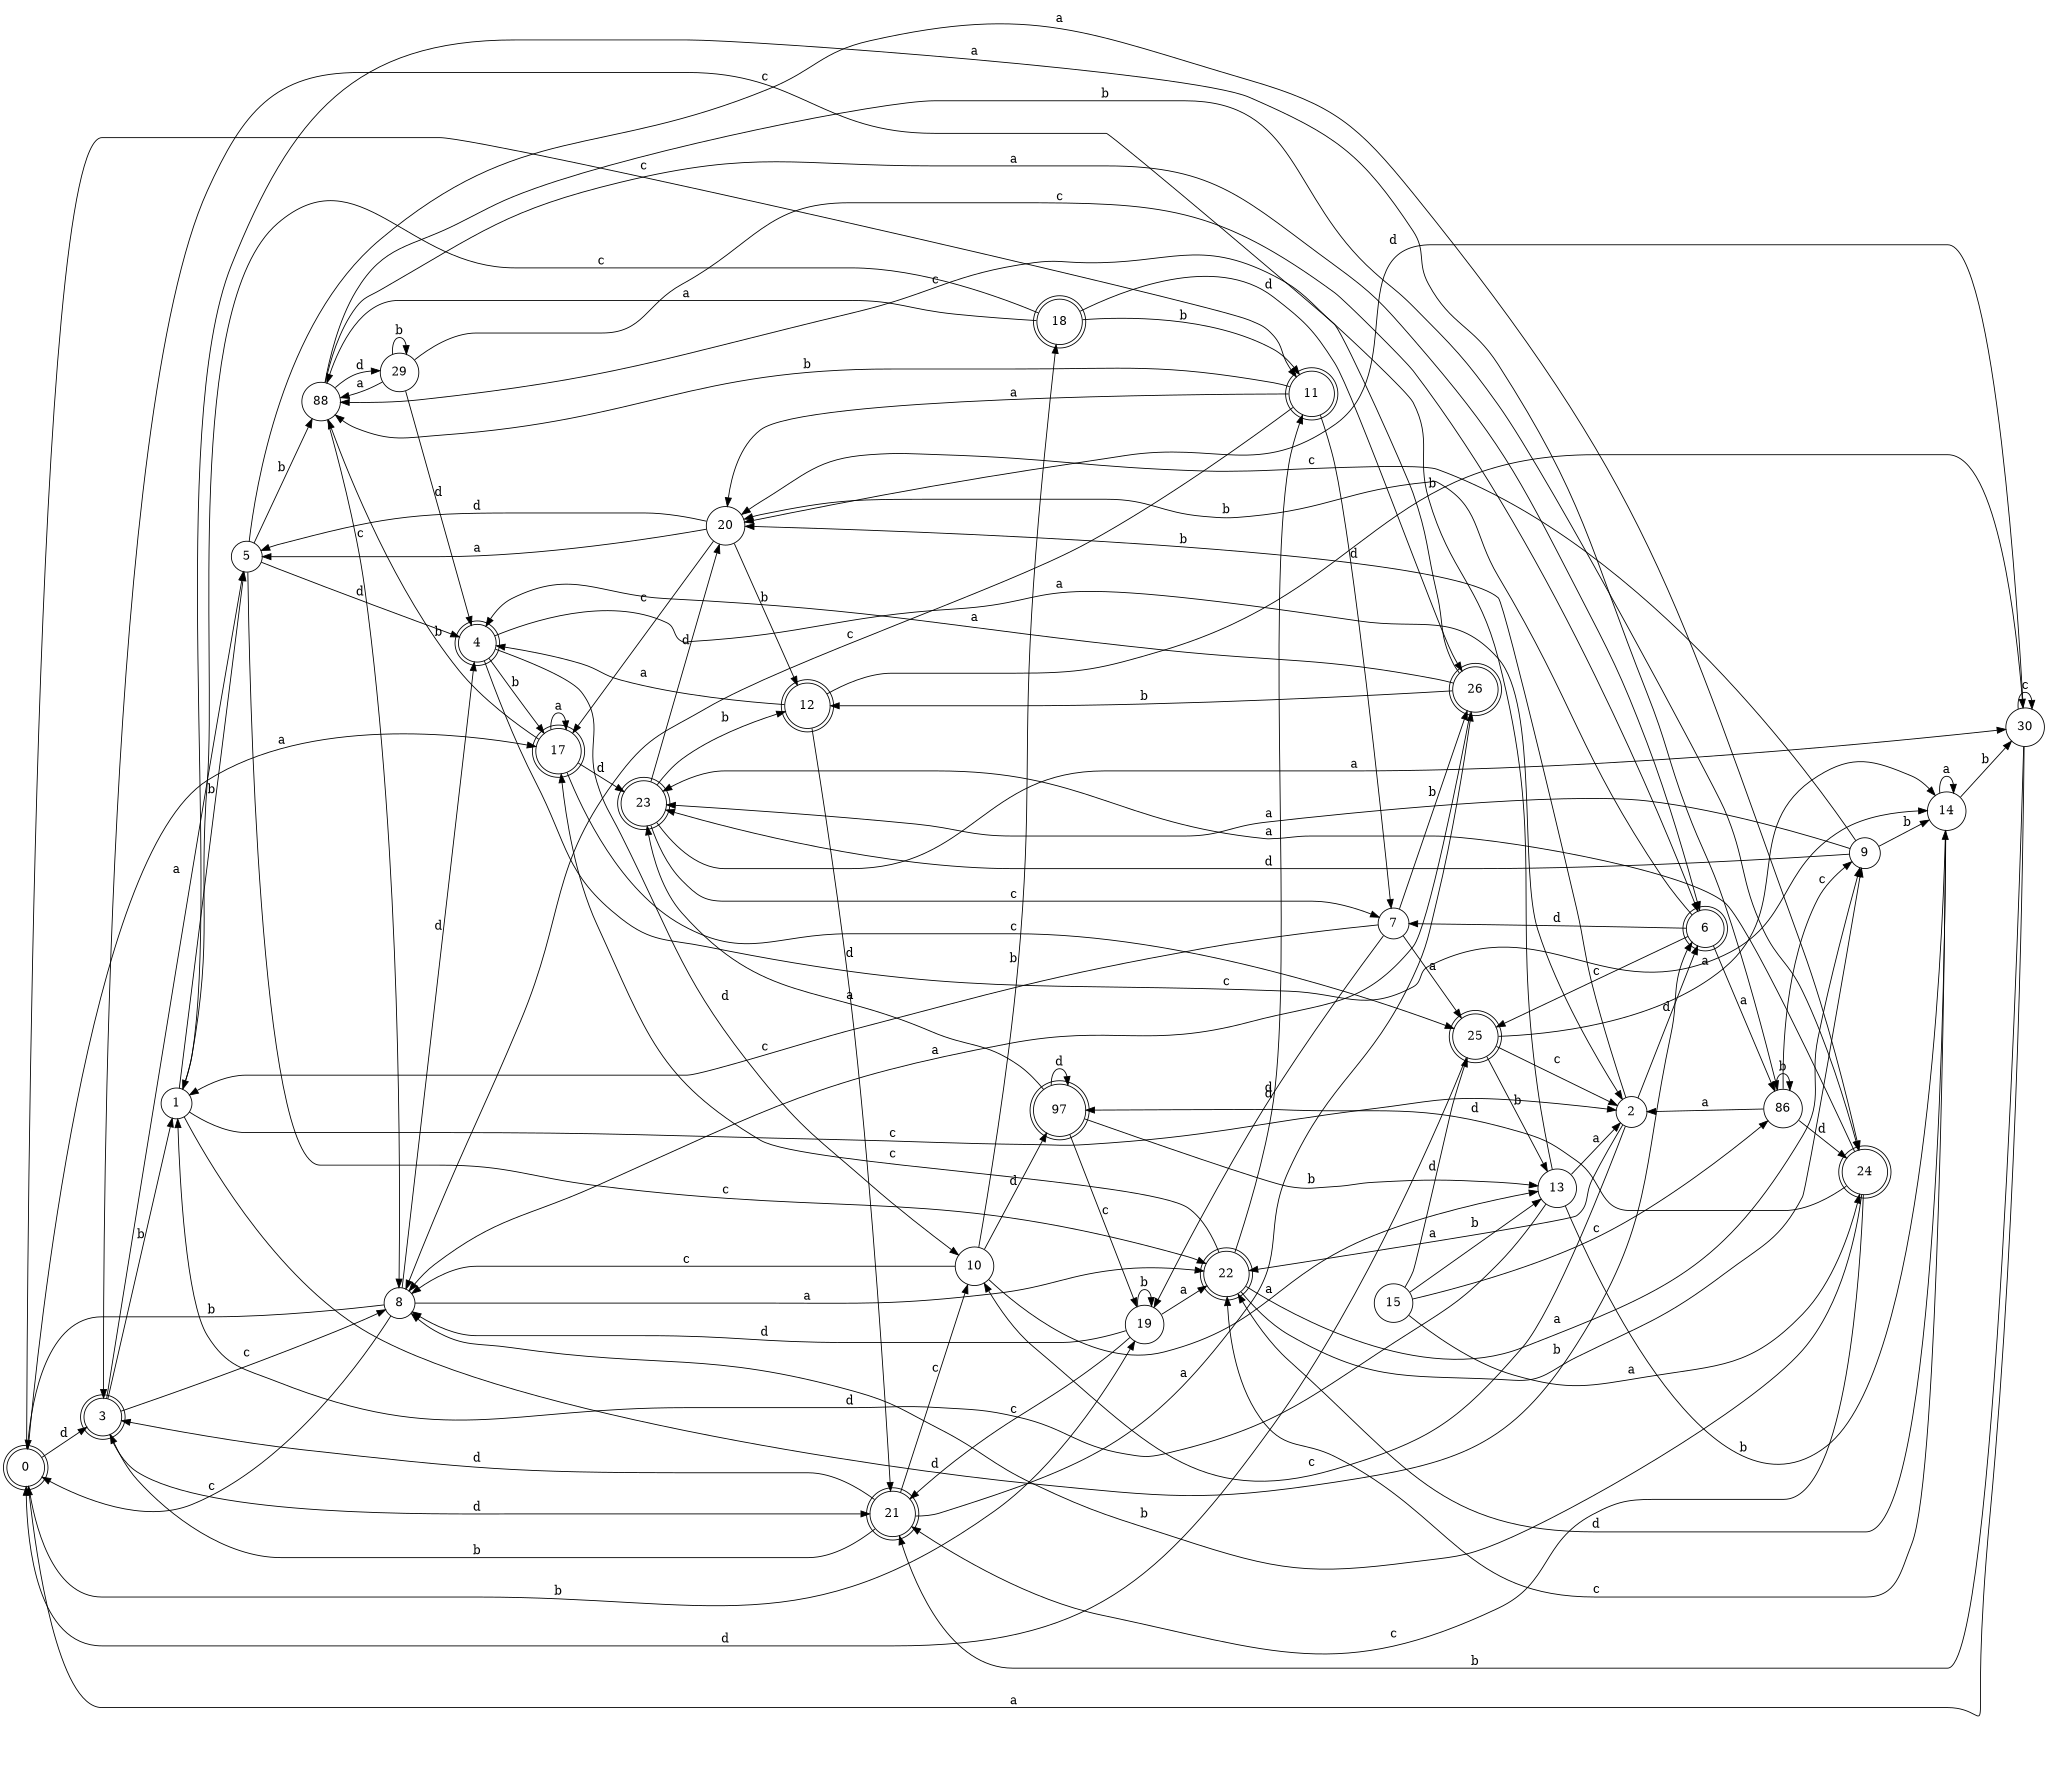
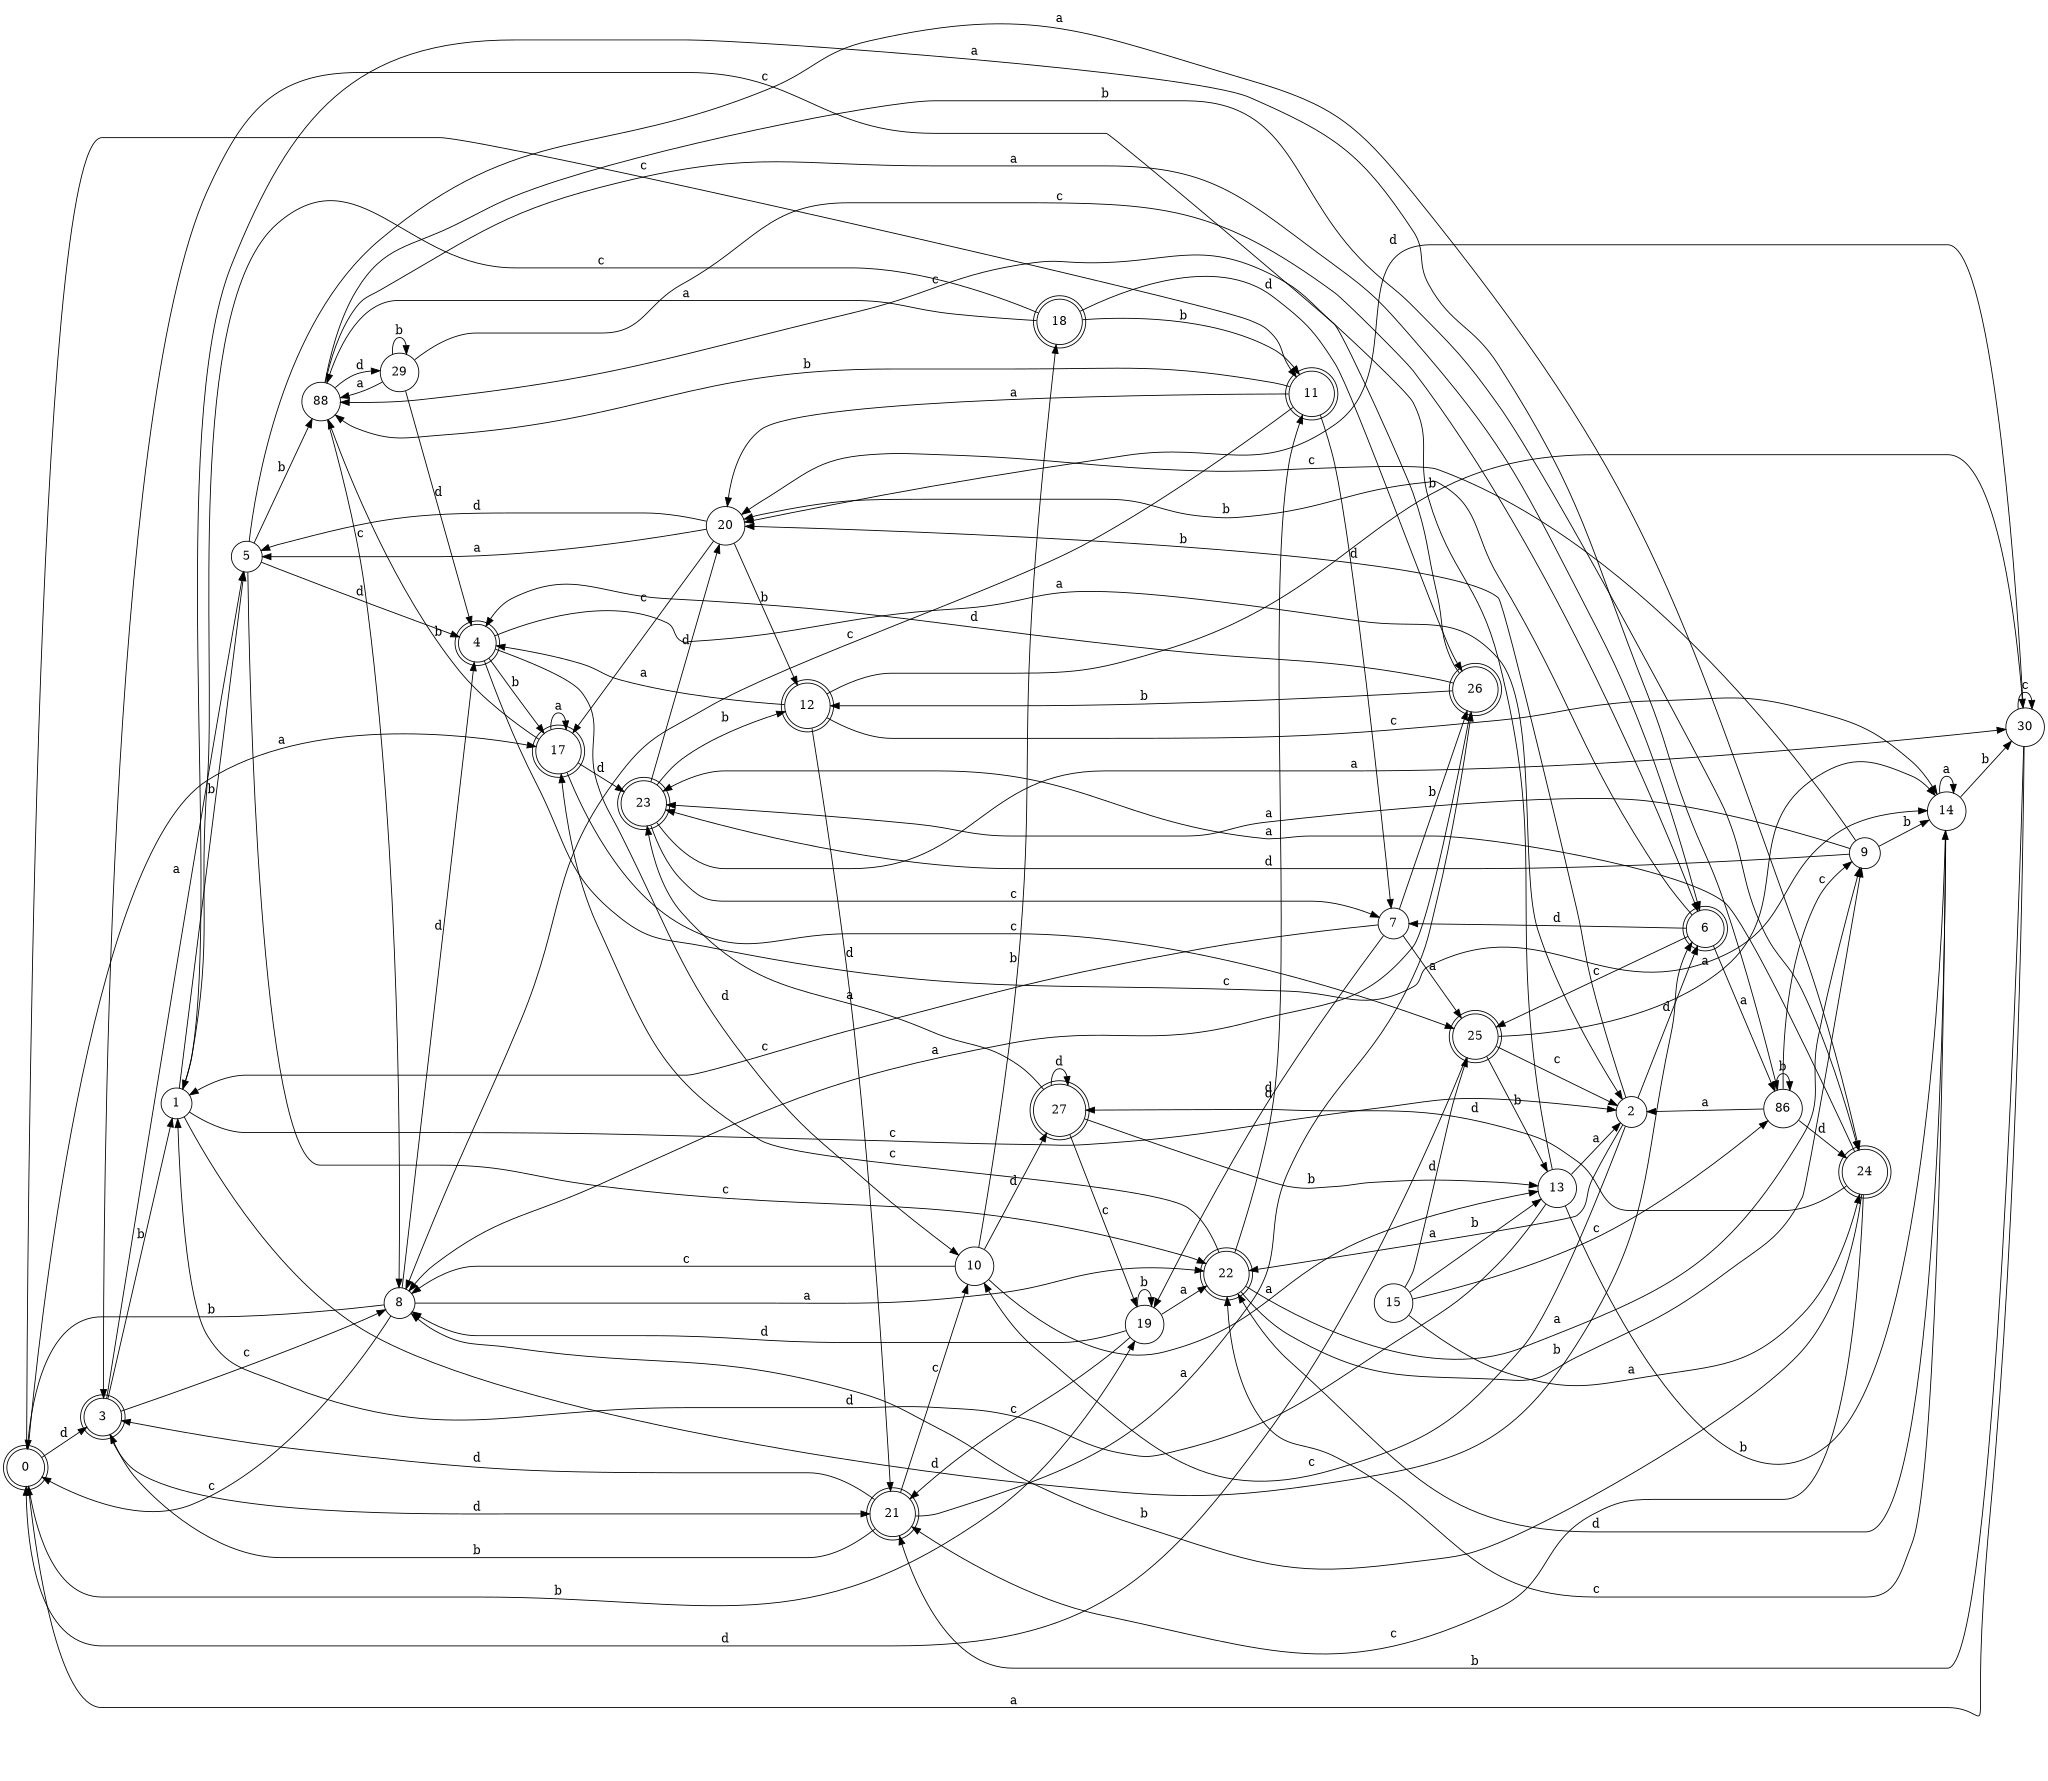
edge "26" -> "4": label "a" -> "d"
edge "12" -> "14": added, label "c"
node "97": label "97" -> "27"
